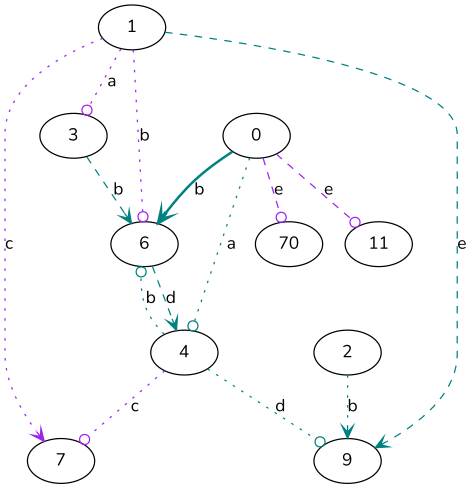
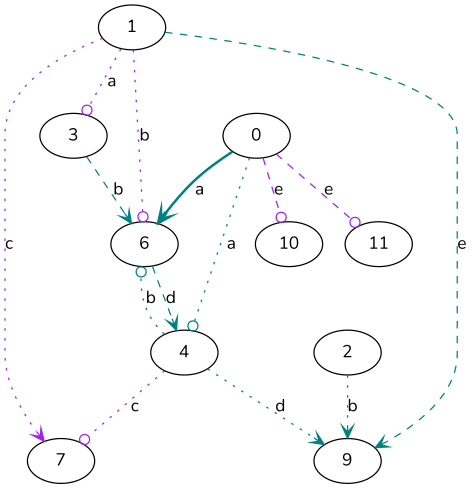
edge "0" -> "6": label "b" -> "a"
node "70": label "70" -> "10"
edge "4" -> "9": arrowhead odot -> vee
